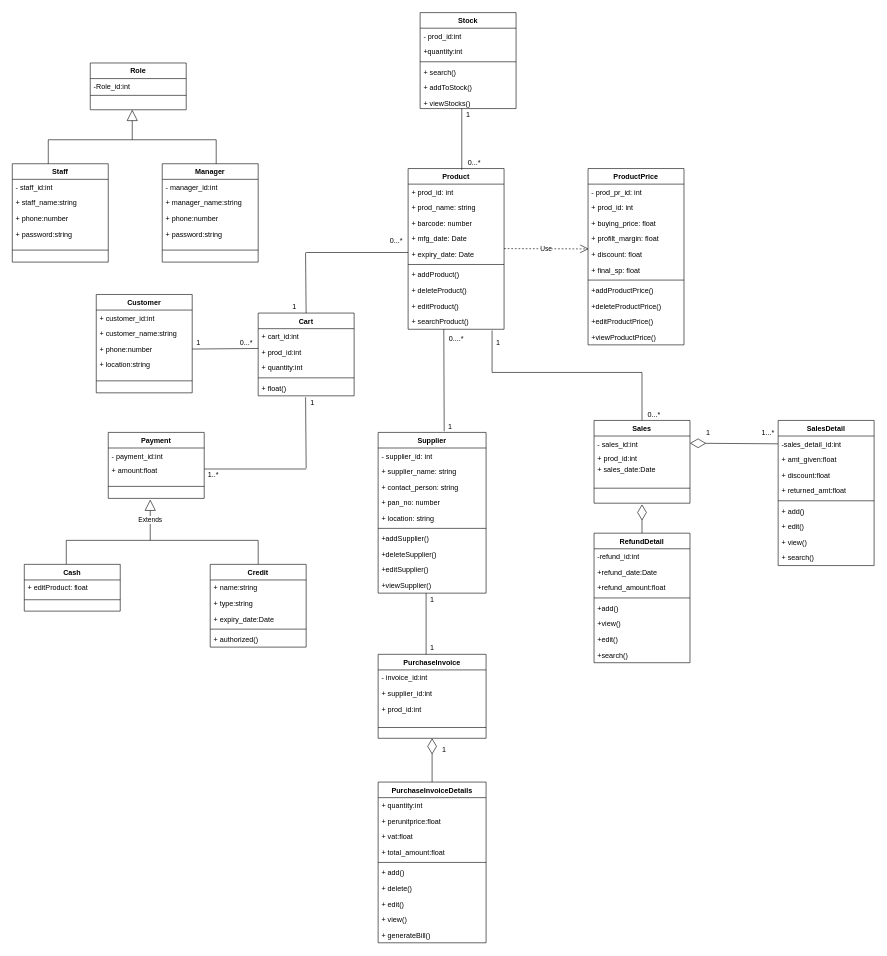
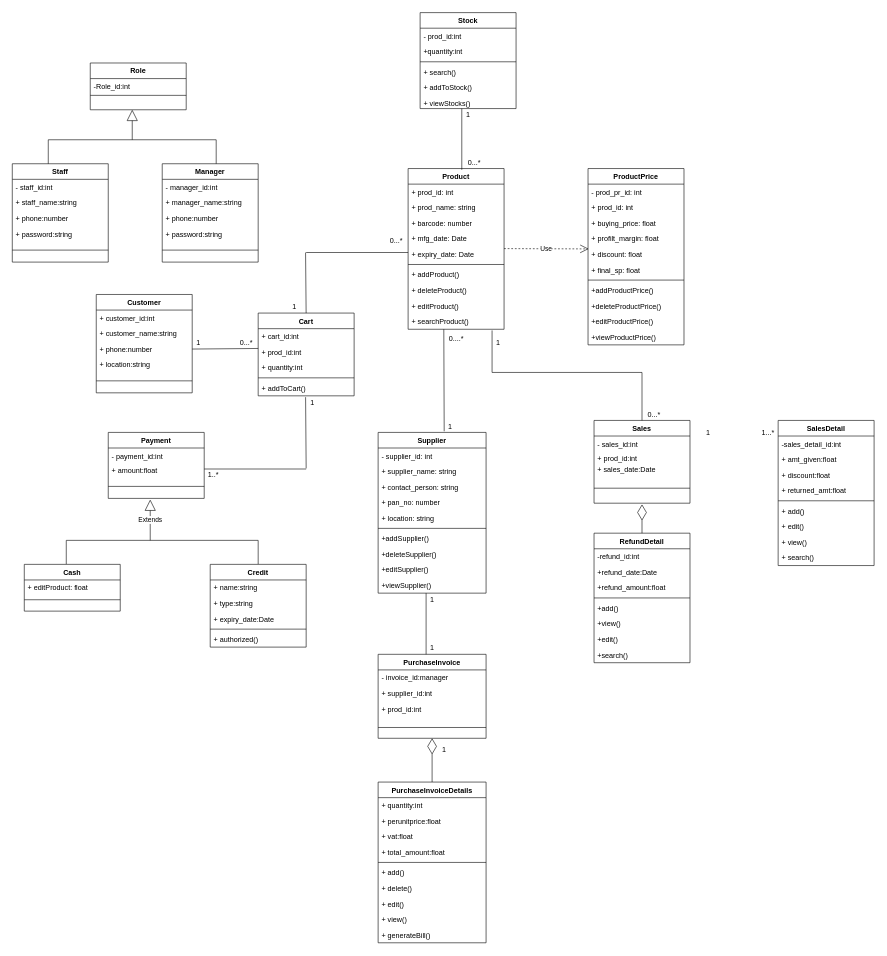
node "+ float()": label "+ float()" -> "+ addToCart()"
edge "-sales_detail_id:int" -> "- sales_id:int": removed
node "- invoice_id:int": label "- invoice_id:int" -> "- invoice_id:manager"
